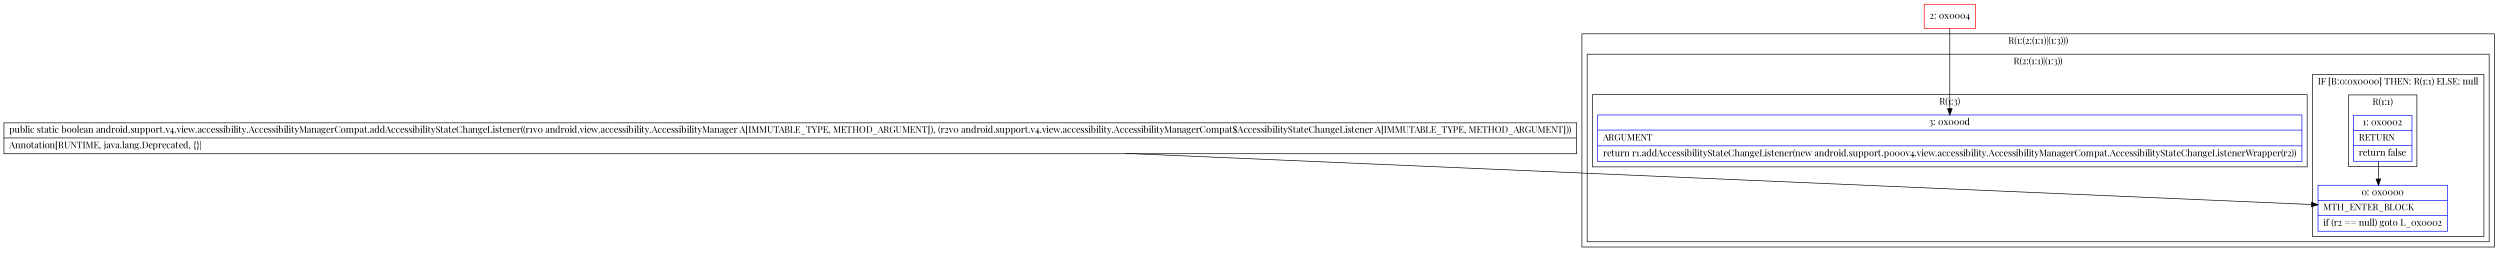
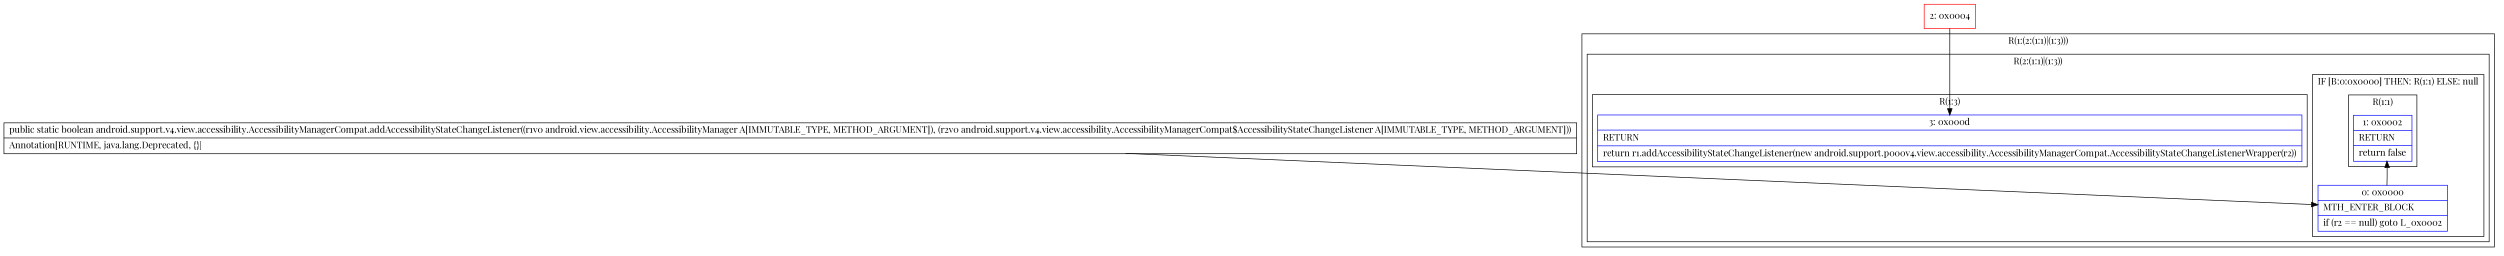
node "3: 0x000d": text "ARGUMENT" -> "RETURN"
edge "1: 0x0002" -> "0: 0x0000": reversed
